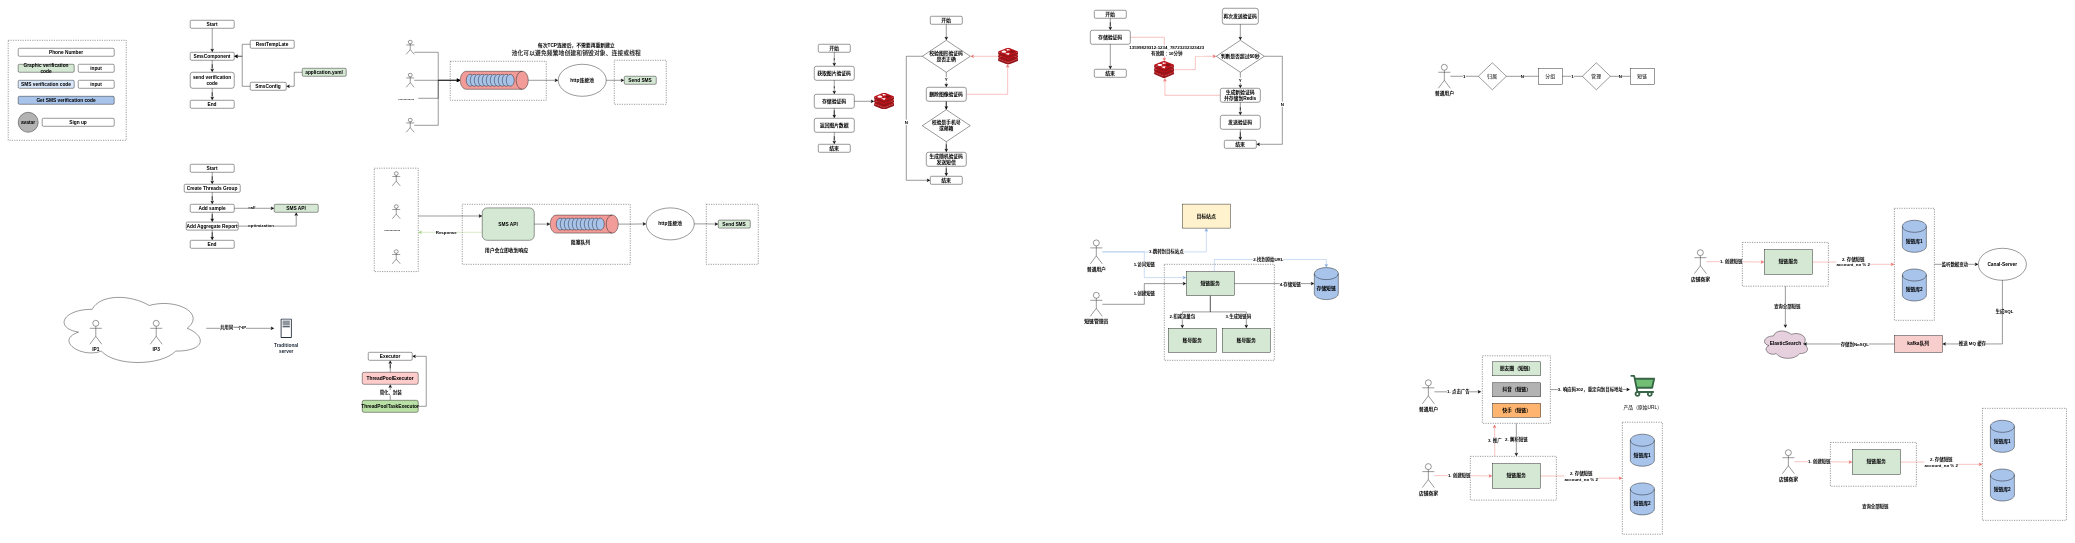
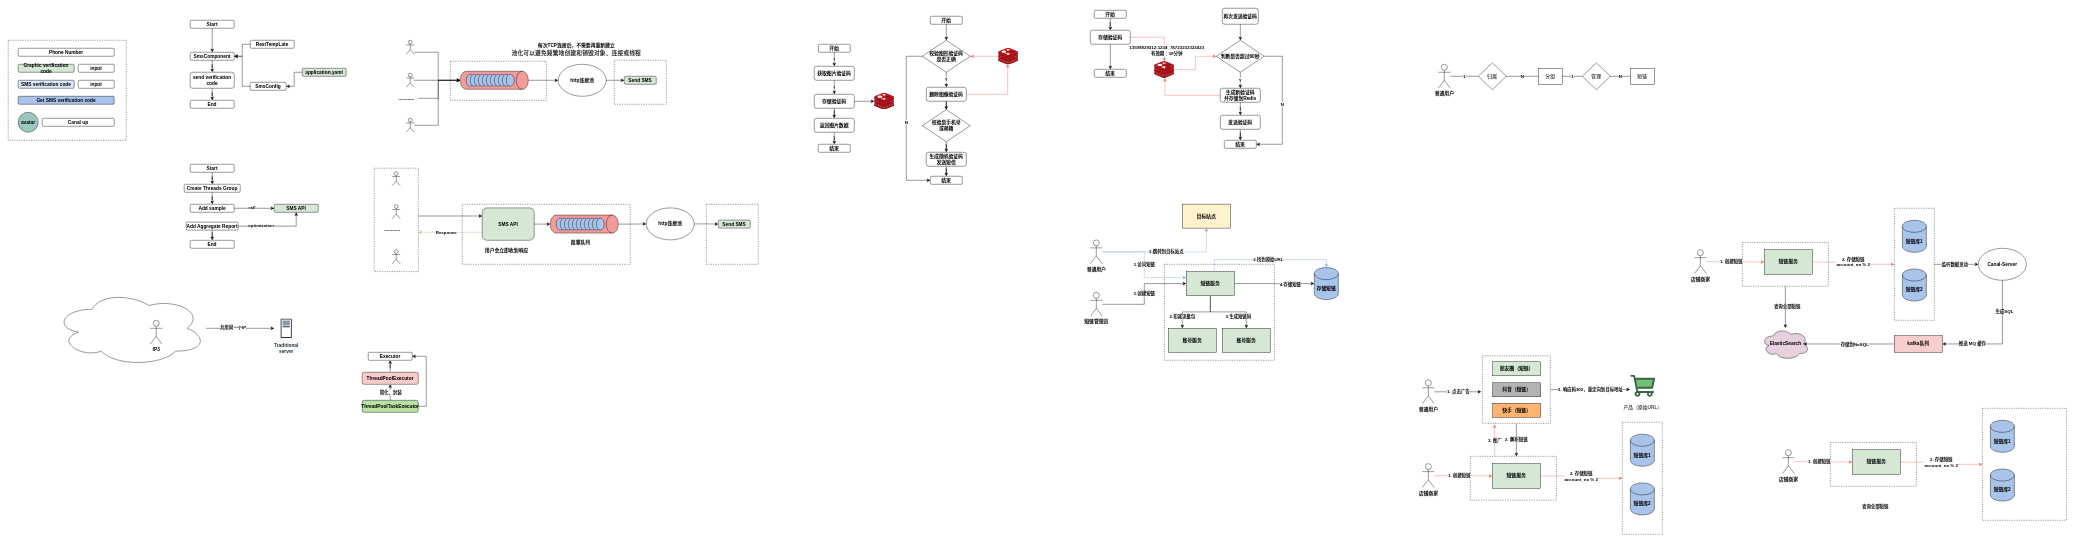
node "avatar": fillcolor #b3b3b3 -> #9ac7bf
node "Sign up": label "Sign up" -> "Canal up"
edge "Add sample" -> "Add Aggregate Report": removed
node "IP1": removed
